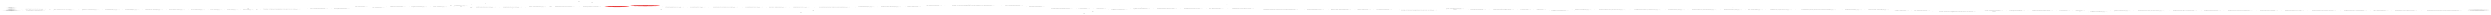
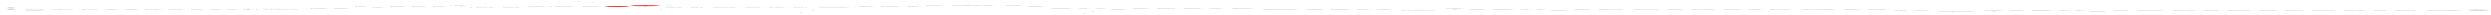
node "testCompileFlowAfterSecondEdgeDeletion['0', '0', '1']": removed
